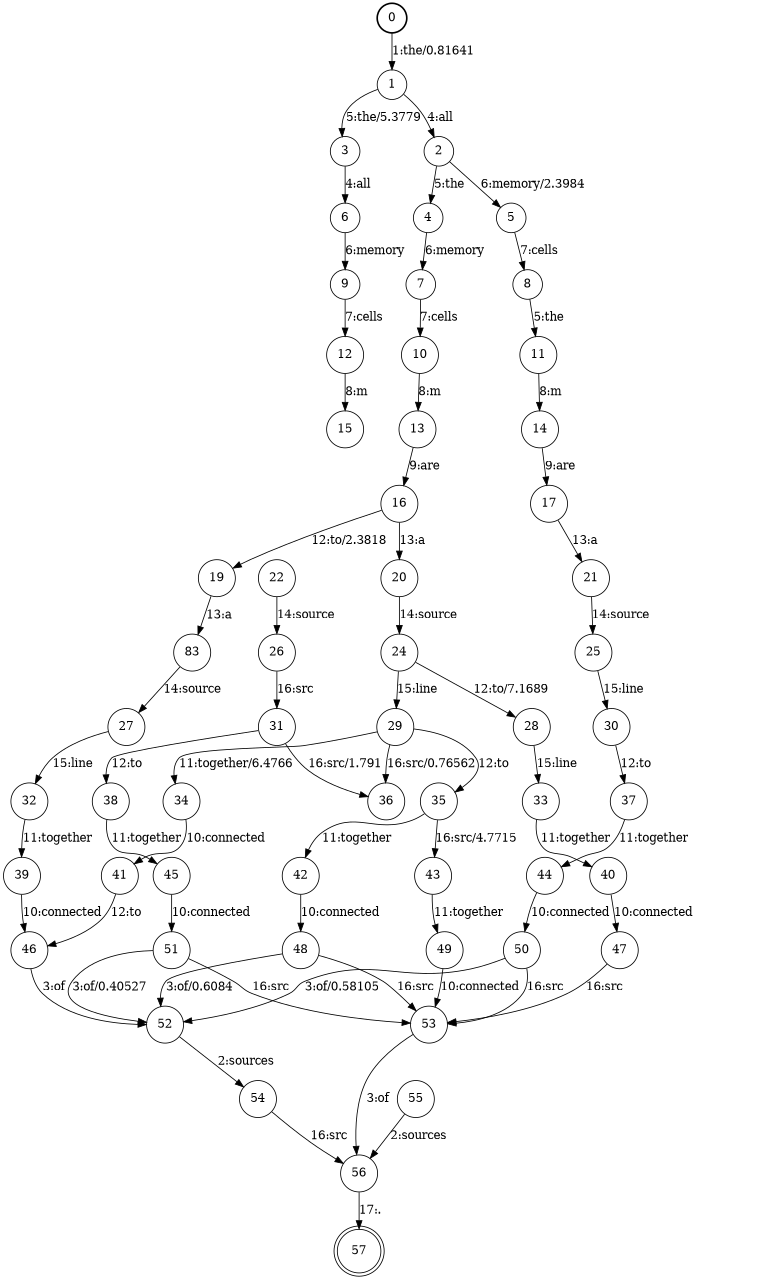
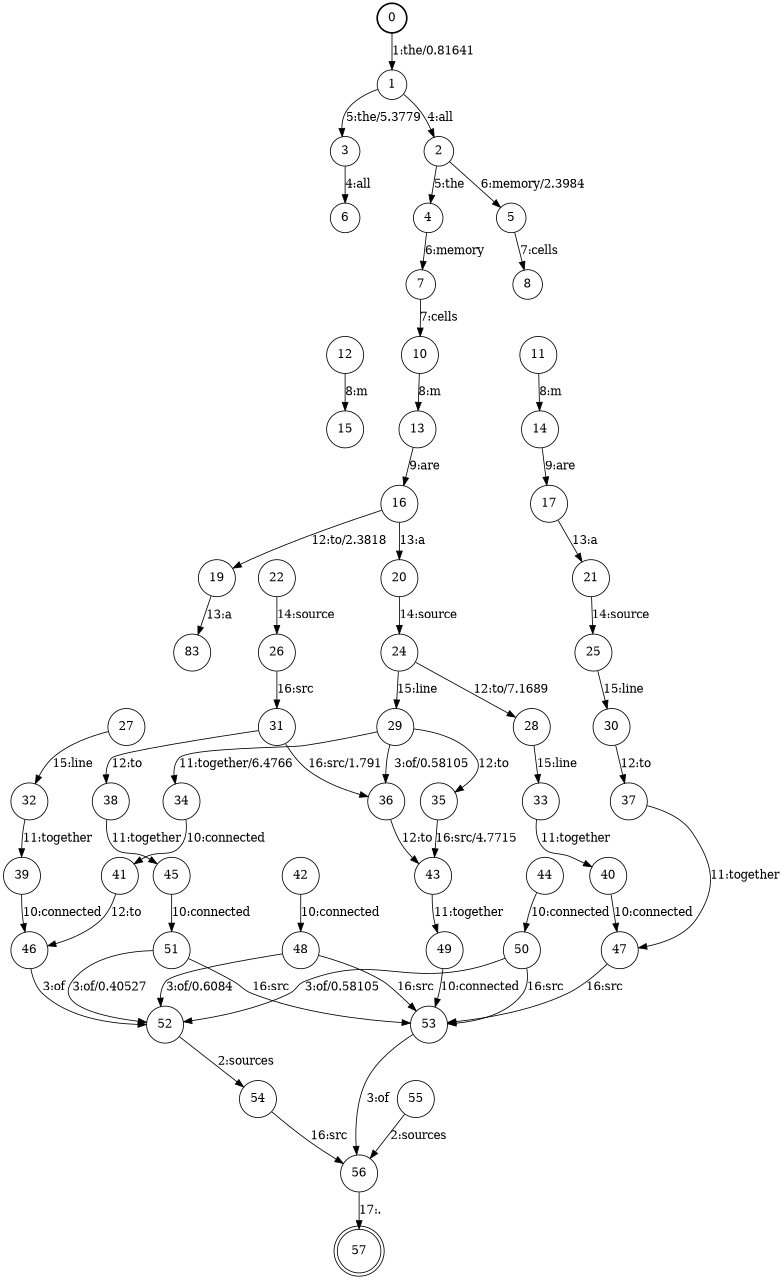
node "9": removed
edge "8" -> "11": removed, label "5:the"
edge "83" -> "27": removed, label "14:source"
edge "29" -> "36": label "16:src/0.76562" -> "3:of/0.58105"
edge "35" -> "42": removed, label "11:together"
edge "36" -> "43": added, label "12:to"
edge "37" -> "44": now "37" -> "47"
